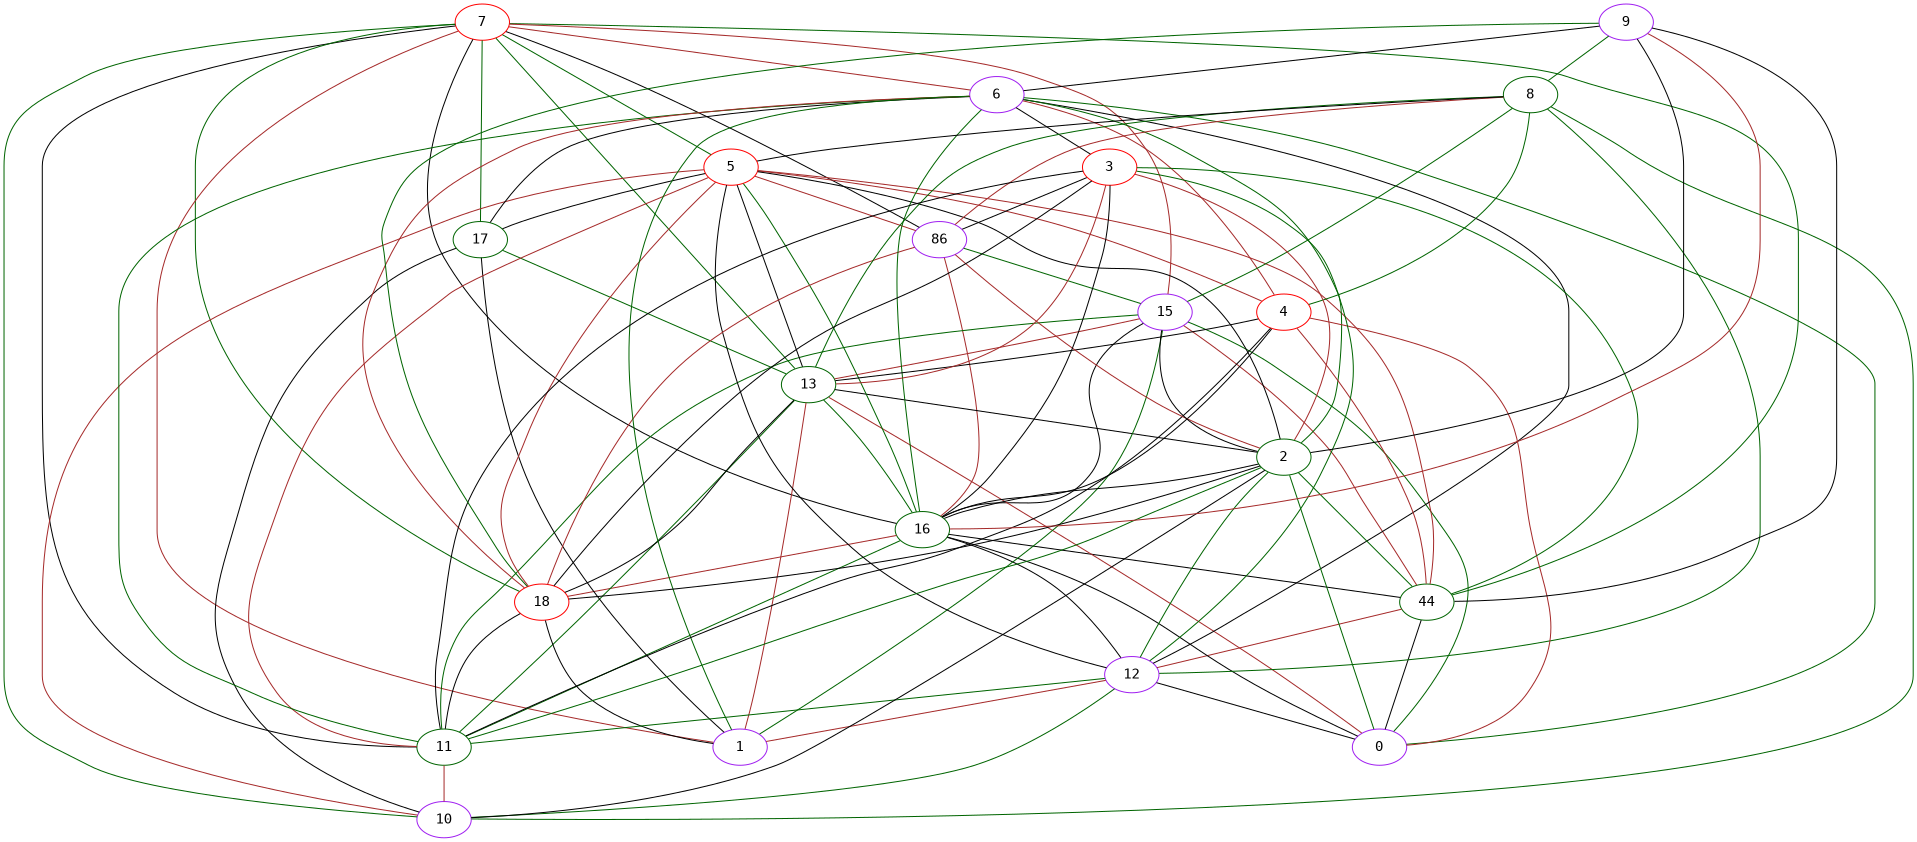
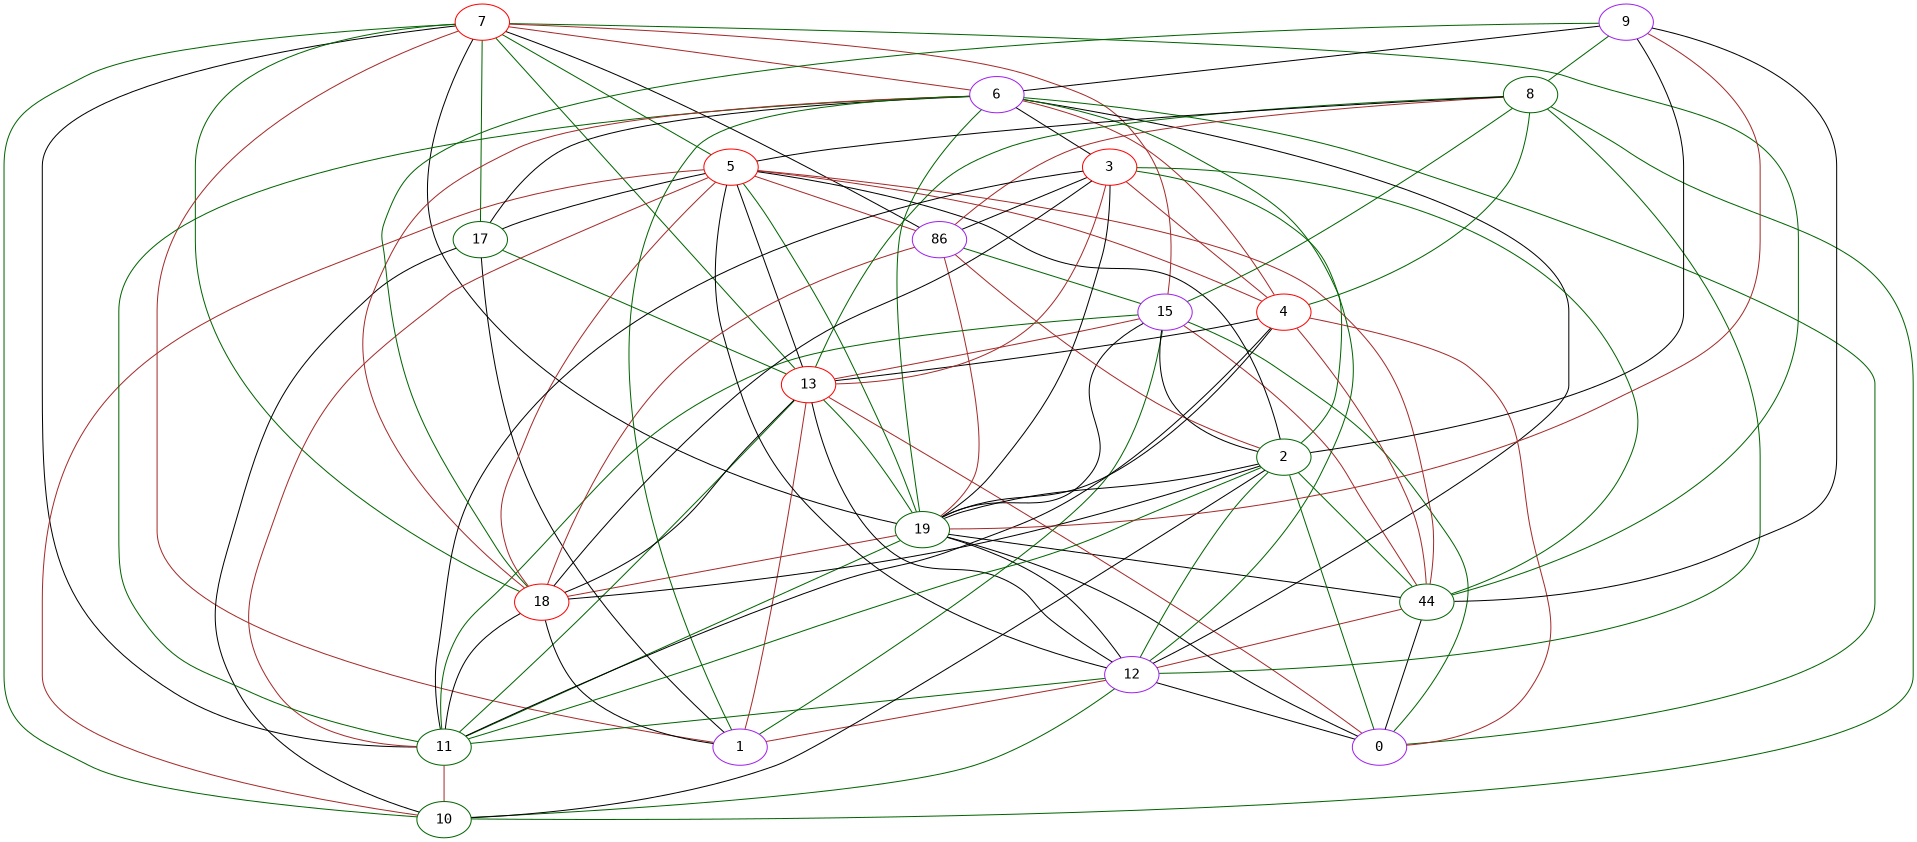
edge "3" -- "2": now "3" -- "4"
node "13": color darkgreen -> red
edge "13" -- "2": now "13" -- "12"
node "16": label "16" -> "19"
node "10": color purple -> darkgreen
